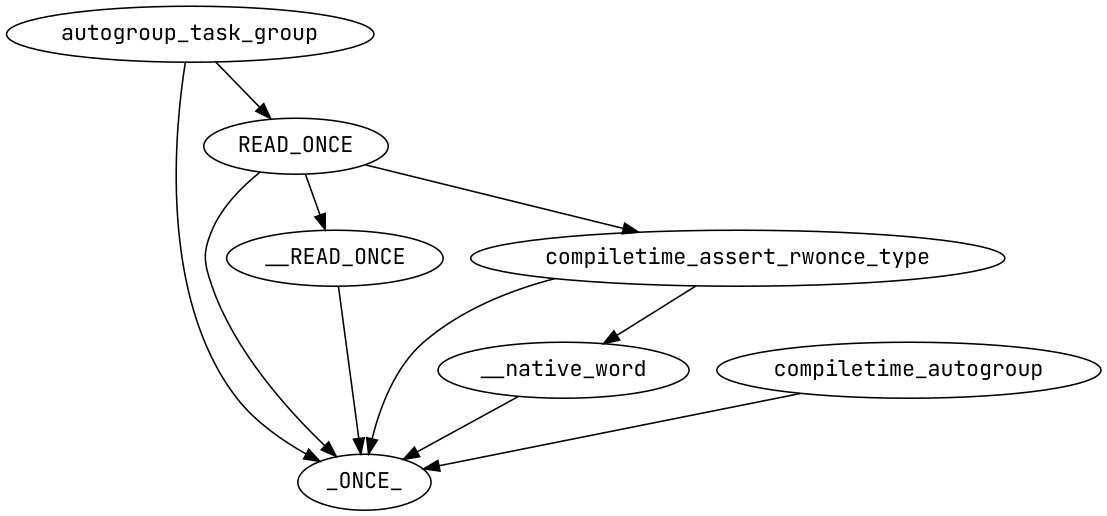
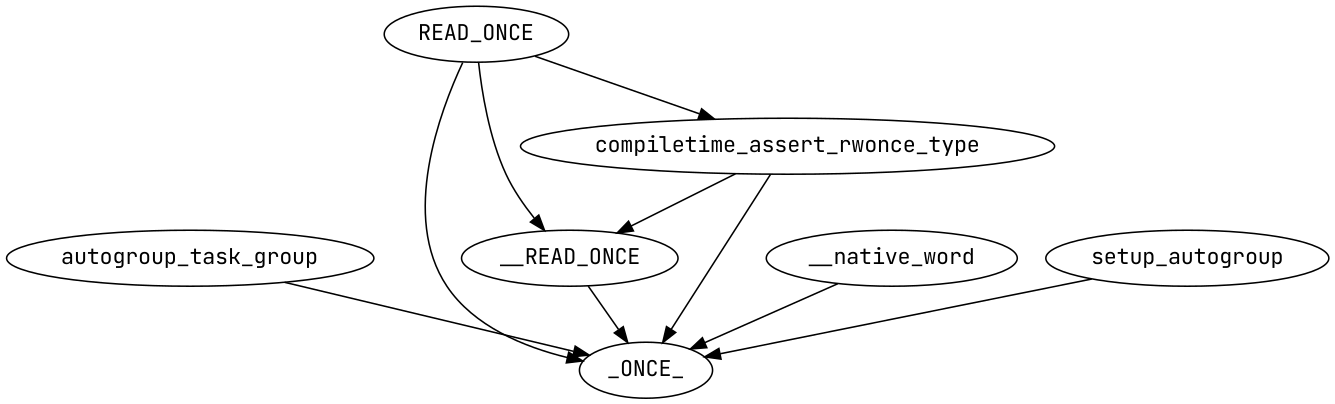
edge "autogroup_task_group" -> "READ_ONCE": removed
edge "compiletime_assert_rwonce_type" -> "__native_word": now "compiletime_assert_rwonce_type" -> "__READ_ONCE"
node "compiletime_autogroup": label "compiletime_autogroup" -> "setup_autogroup"
